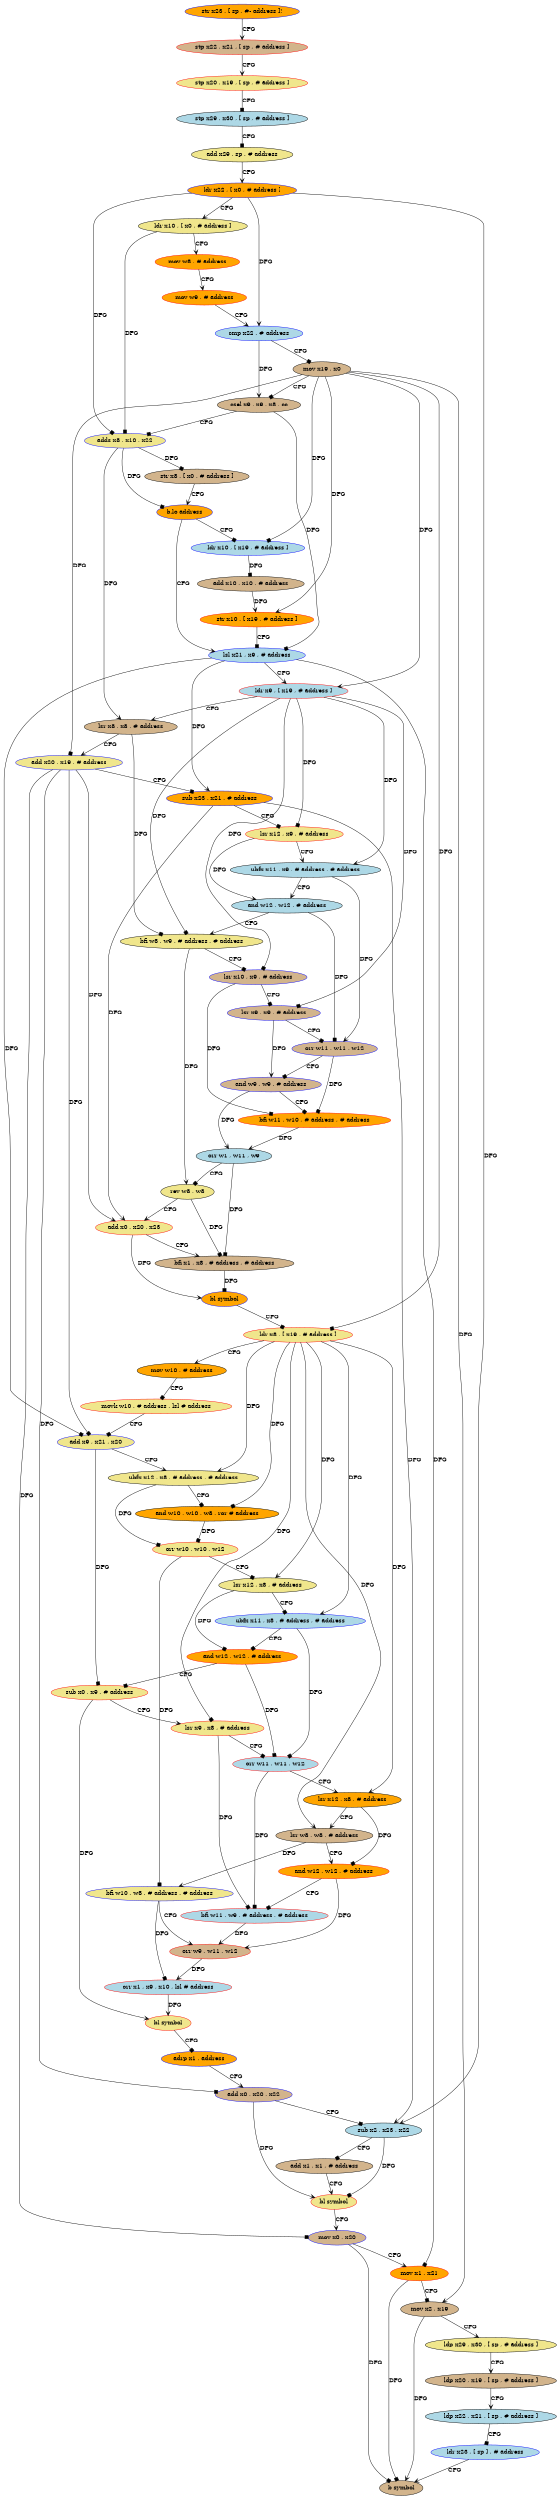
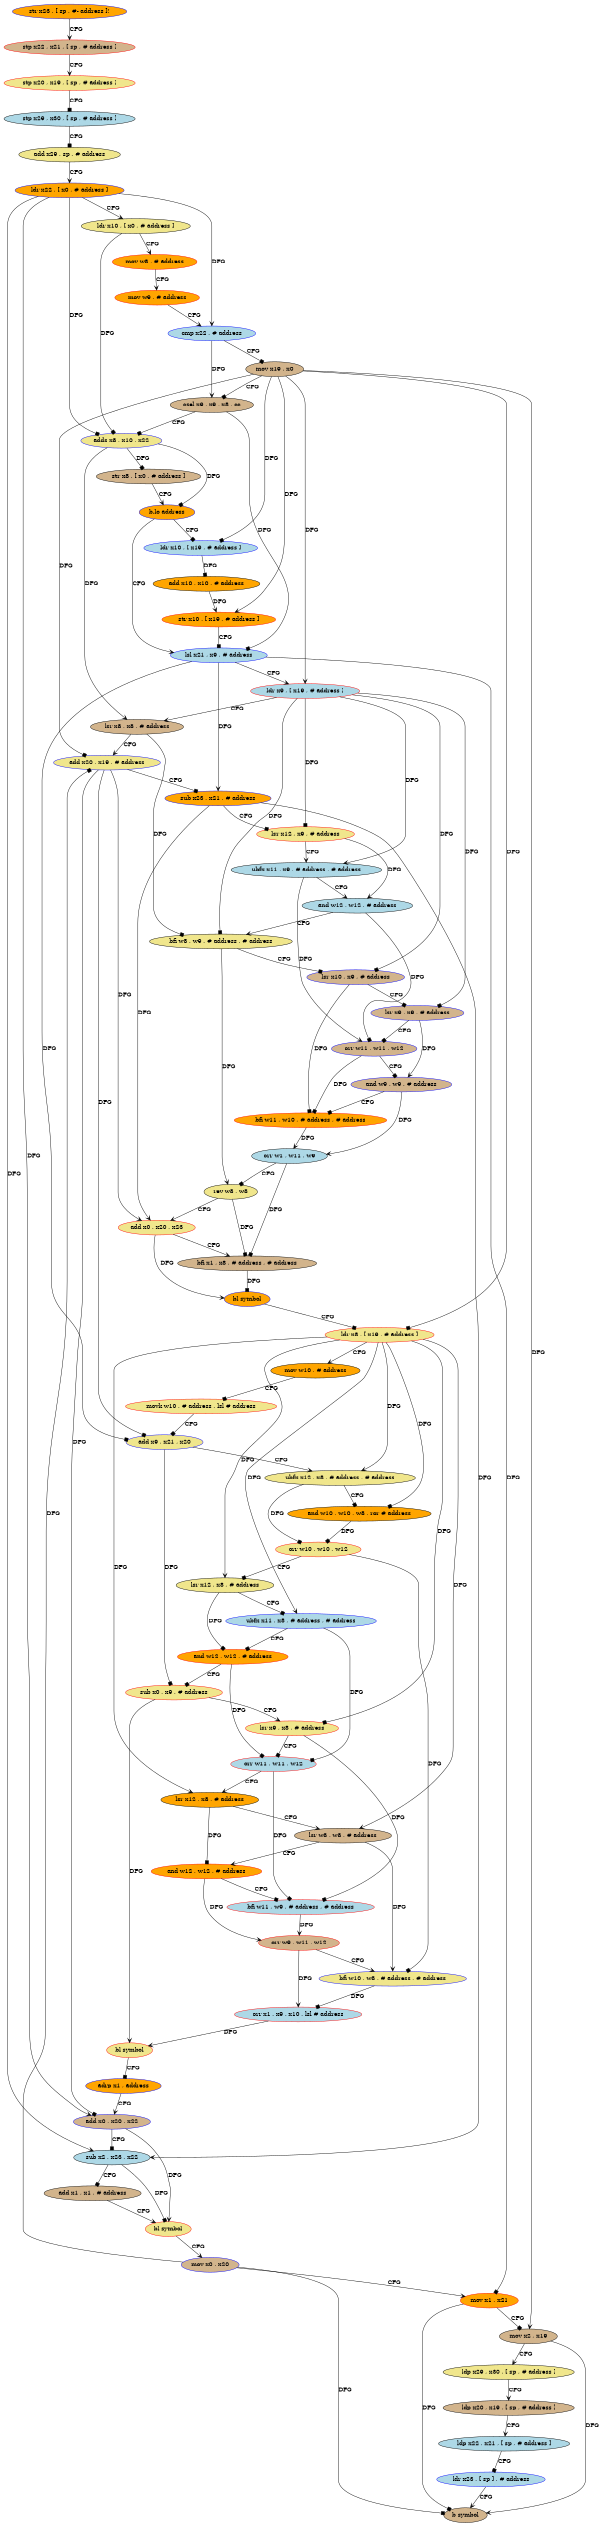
node "add x10 , x10 , # address": fillcolor tan -> orange
edge "ldr x22 , [ x0 , # address ]" -> "add x0 , x20 , x22": added, label "DFG"
edge "add x20 , x19 , # address" -> "mov x0 , x20": reversed
edge "bfi w10 , w8 , # address , # address" -> "orr w9 , w11 , w12": reversed
